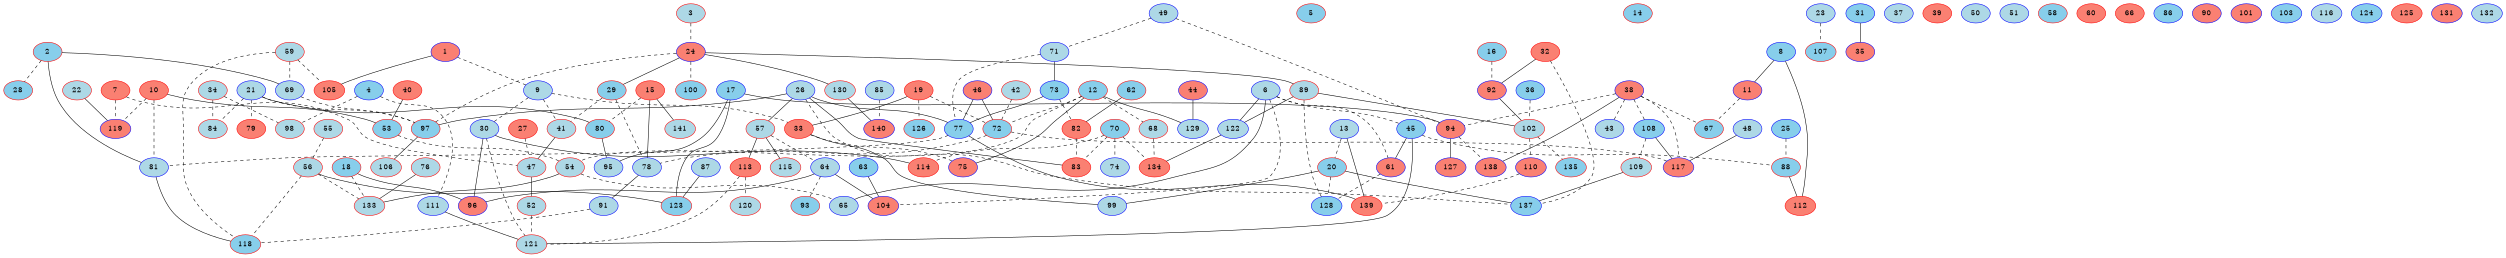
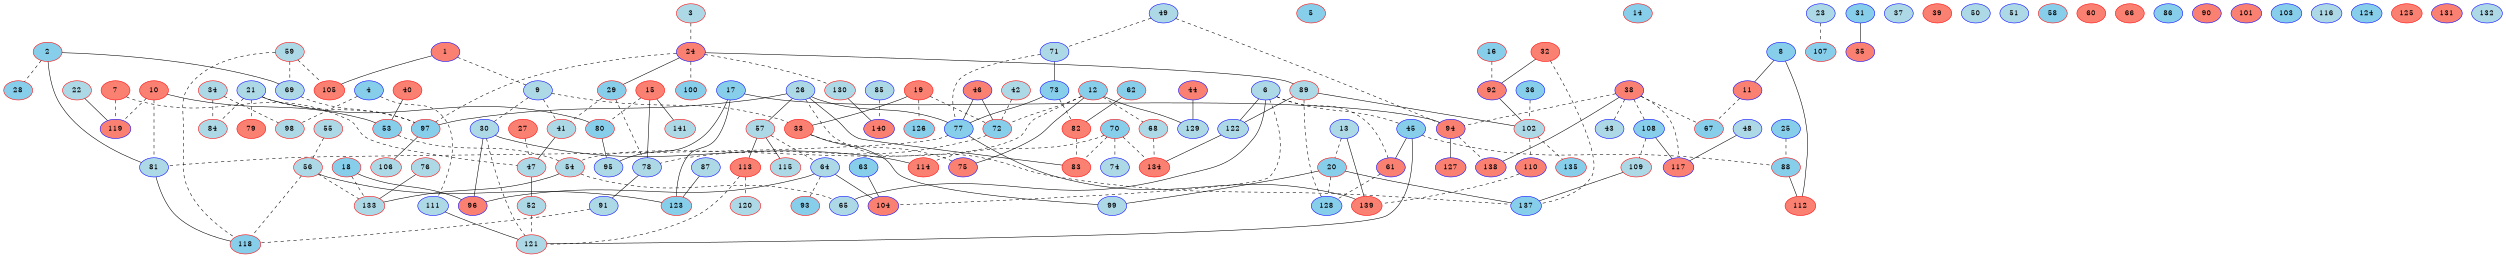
edge "24" -- "130": style solid -> dashed
edge "72" -- "117": removed
